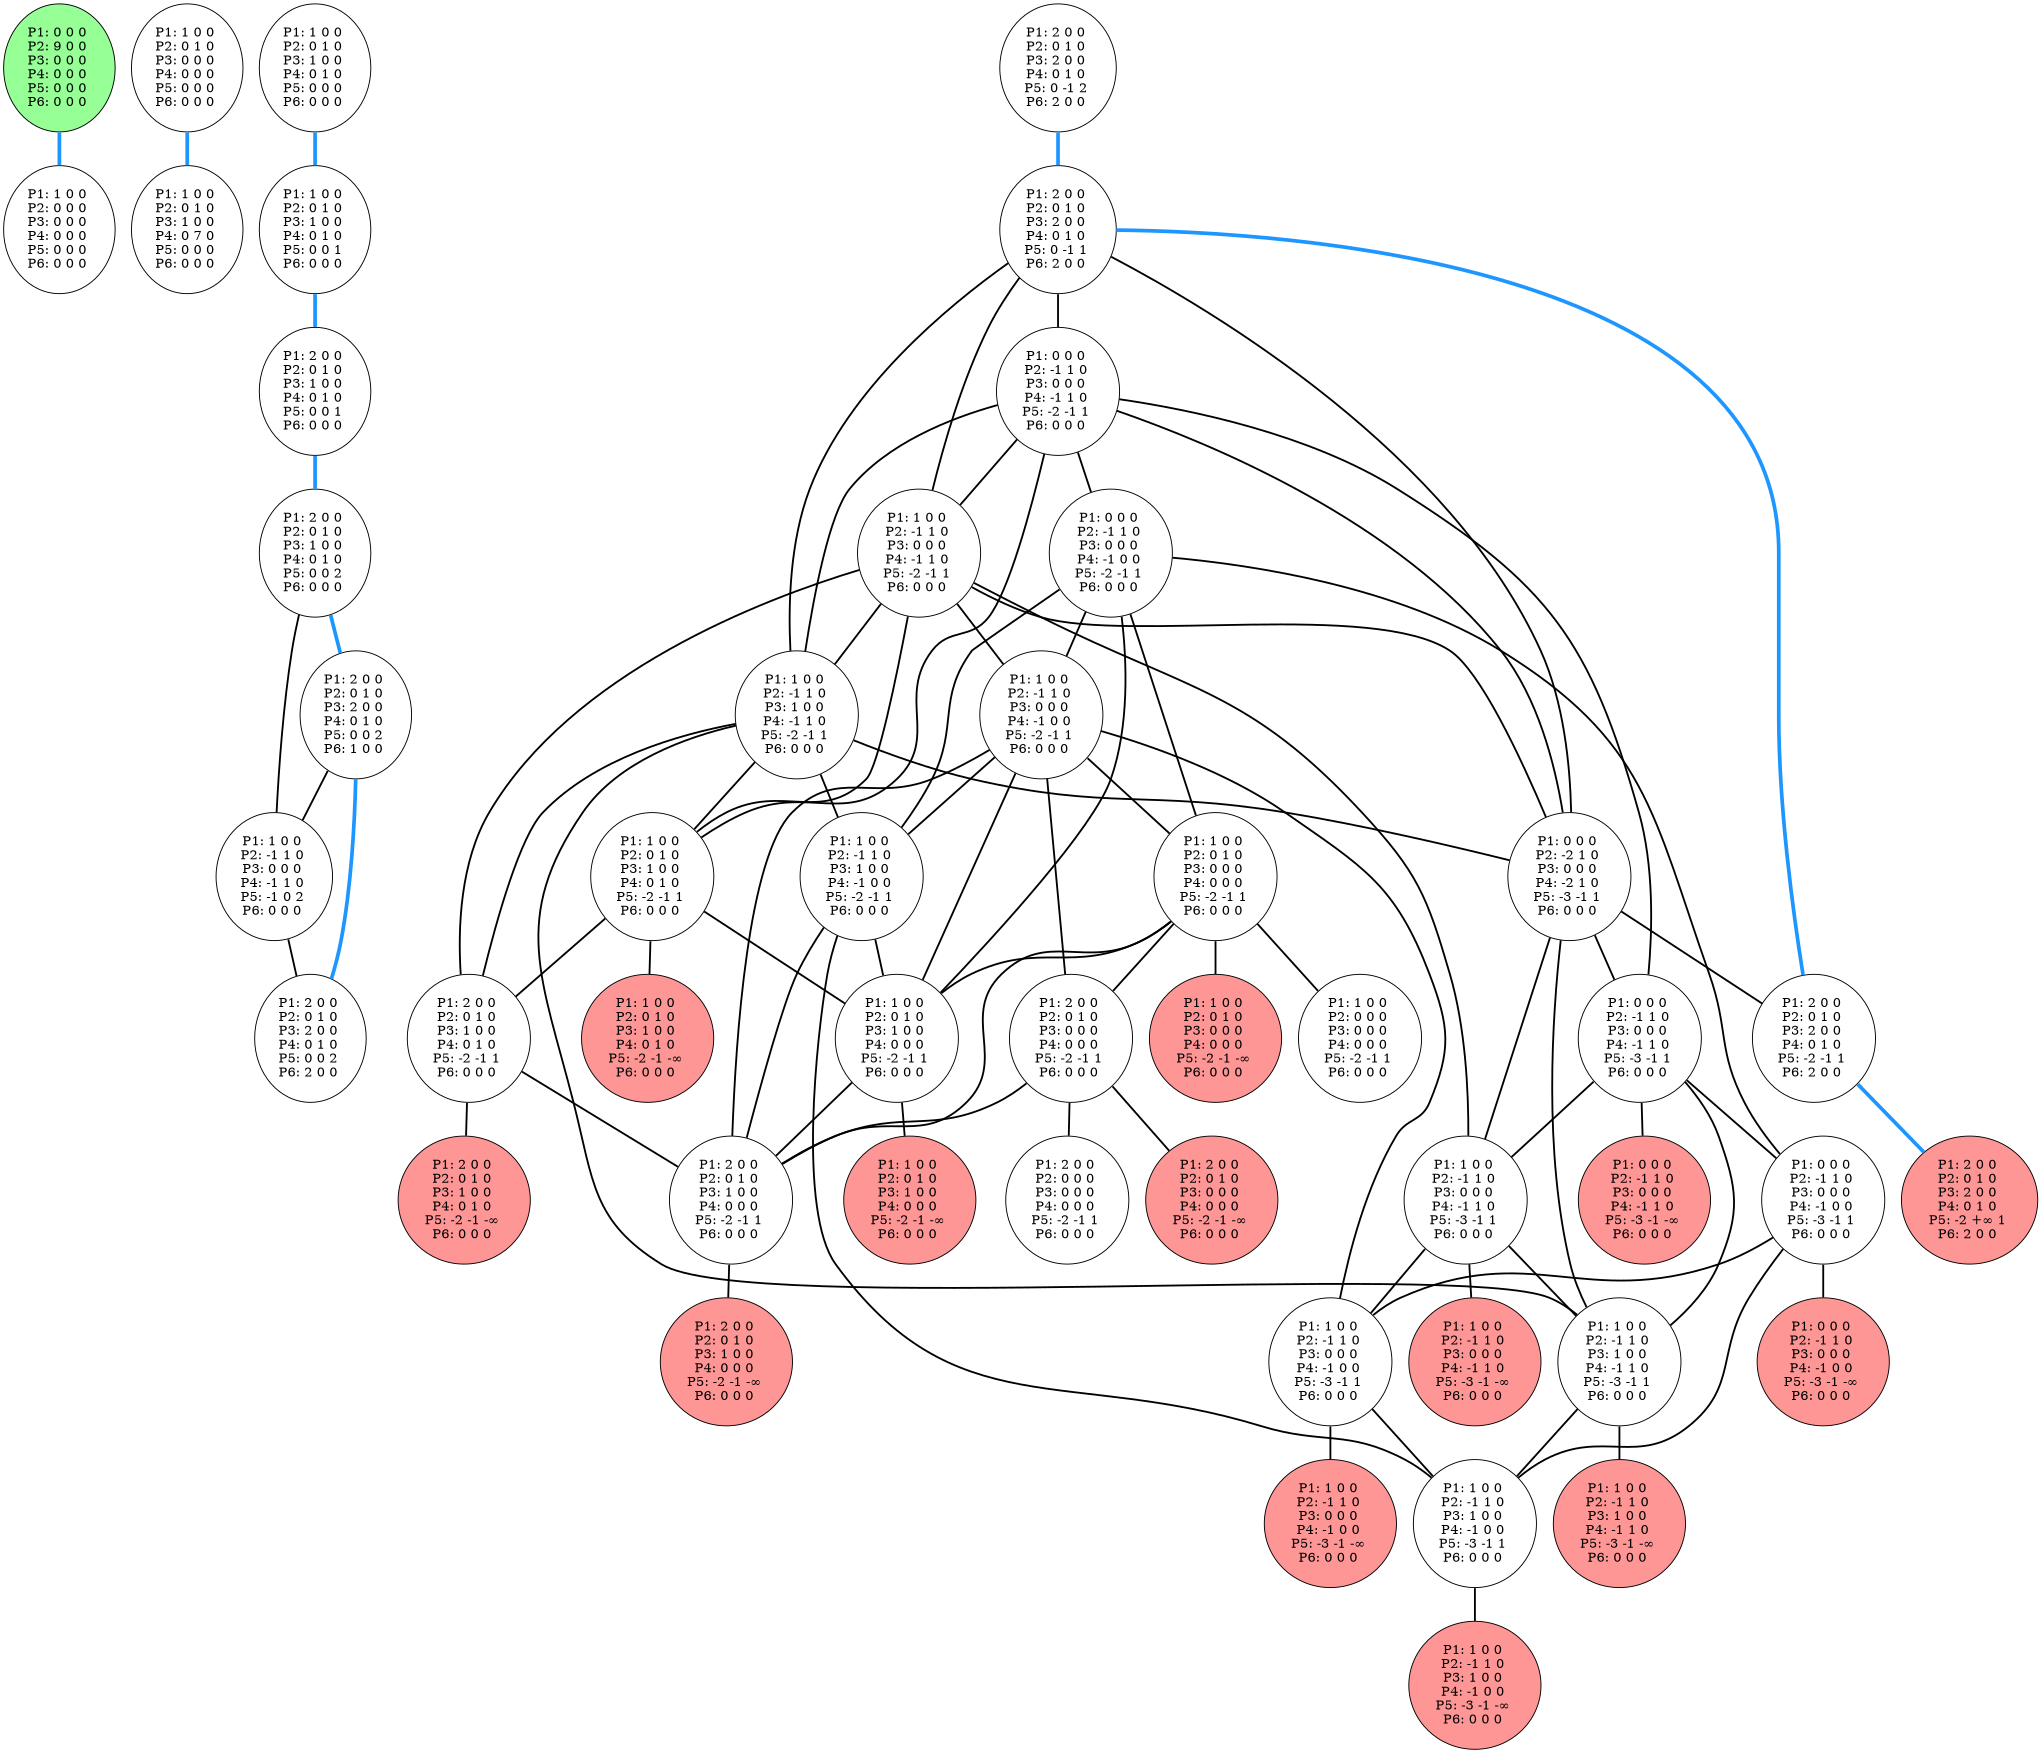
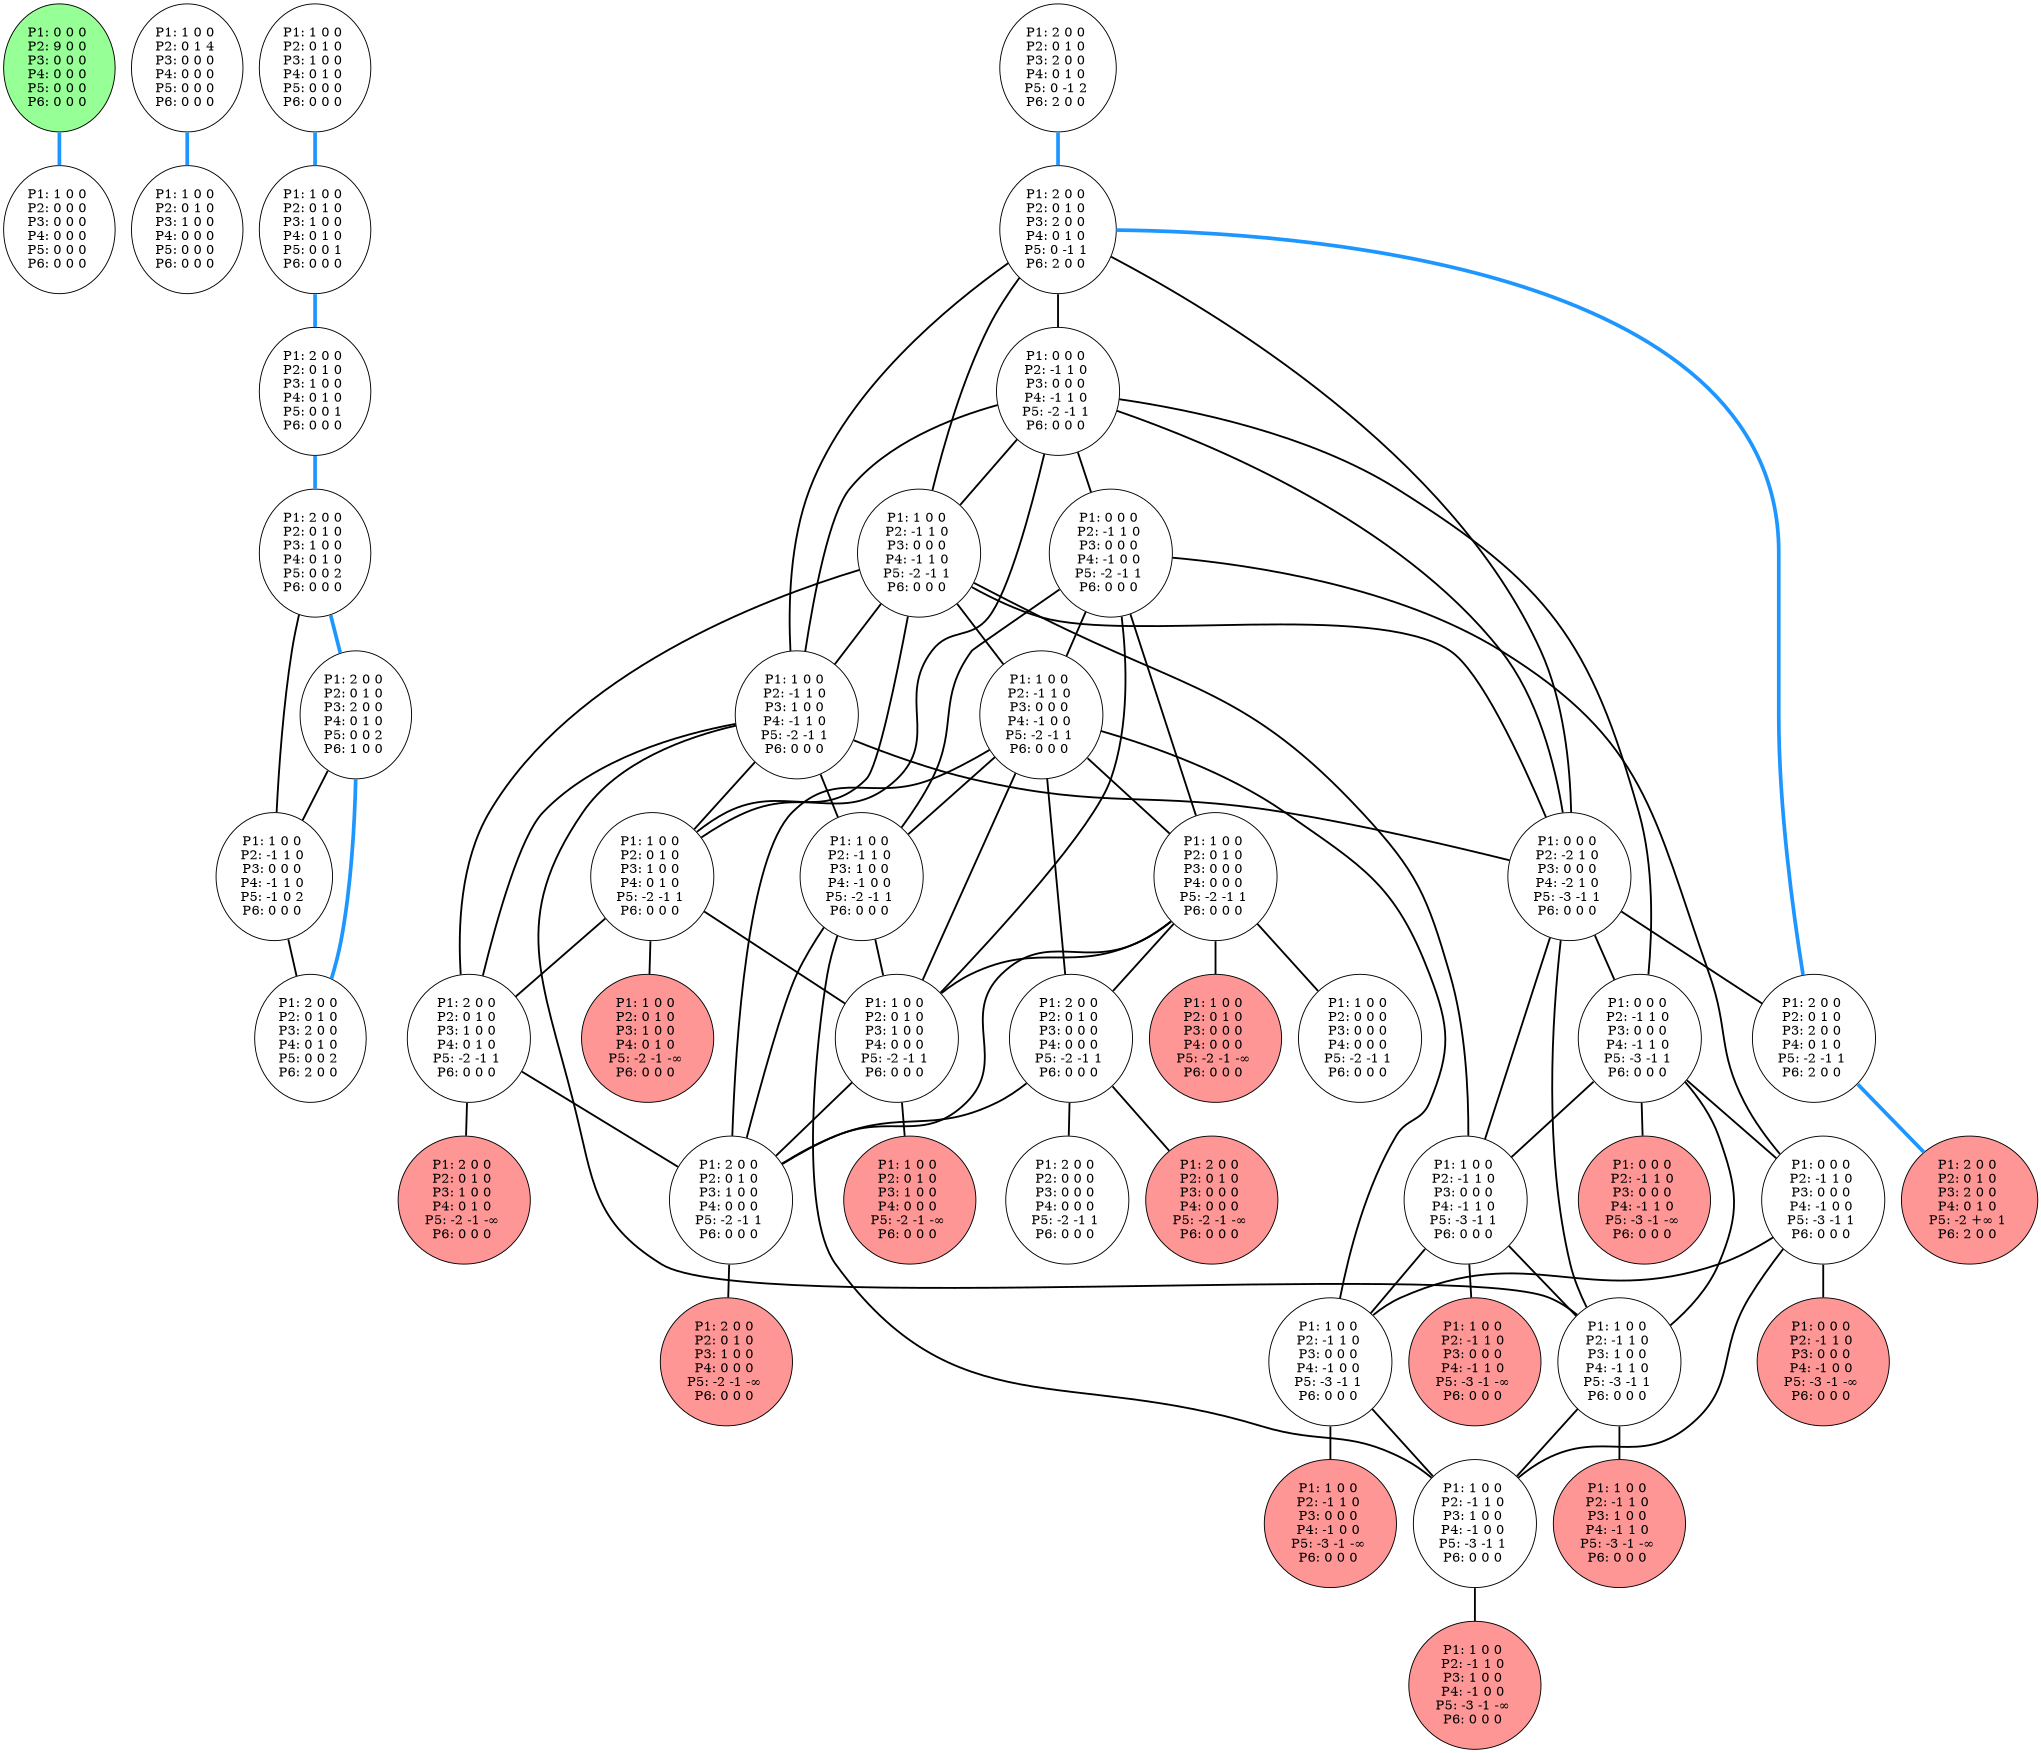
node "P1: 1 0 0 P2: 0 1 0 P3: 0 0 0 P4: 0 0 0 P5: 0 0 0 P6: 0 0 0": label "P1: 1 0 0 P2: 0 1 0 P3: 0 0 0 P4: 0 0 0 P5: 0 0 0 P6: 0 0 0" -> "P1: 1 0 0 P2: 0 1 4 P3: 0 0 0 P4: 0 0 0 P5: 0 0 0 P6: 0 0 0"
node "P1: 1 0 0 P2: 0 1 0 P3: 1 0 0 P4: 0 7 0 P5: 0 0 0 P6: 0 0 0": label "P1: 1 0 0 P2: 0 1 0 P3: 1 0 0 P4: 0 7 0 P5: 0 0 0 P6: 0 0 0" -> "P1: 1 0 0 P2: 0 1 0 P3: 1 0 0 P4: 0 0 0 P5: 0 0 0 P6: 0 0 0"
